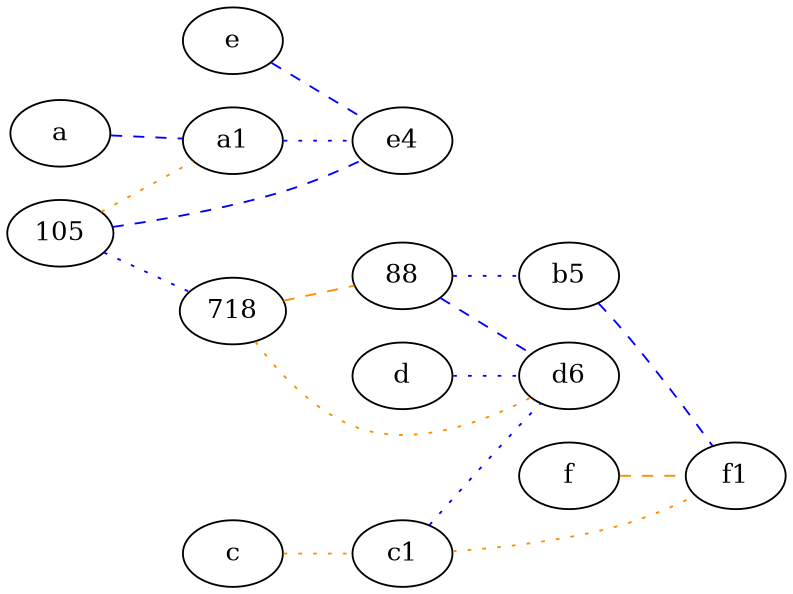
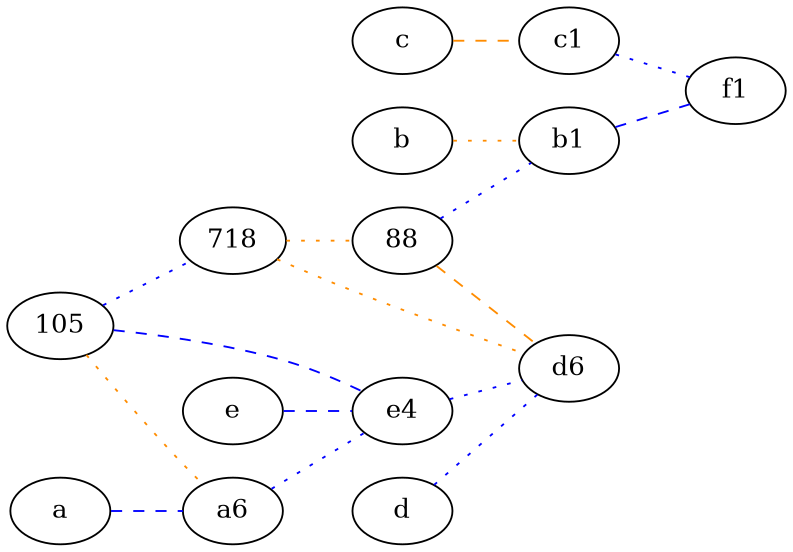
node "a1": label "a1" -> "a6"
node "b": added
node "b5": label "b5" -> "b1"
edge "88" -- "718": style dashed -> dotted
edge "88" -- "d6": color blue -> darkorange
edge "d6" -- "c1": now "d6" -- "e4"
node "f": removed
edge "f1" -- "c1": color darkorange -> blue
edge "c" -- "c1": style dotted -> dashed
